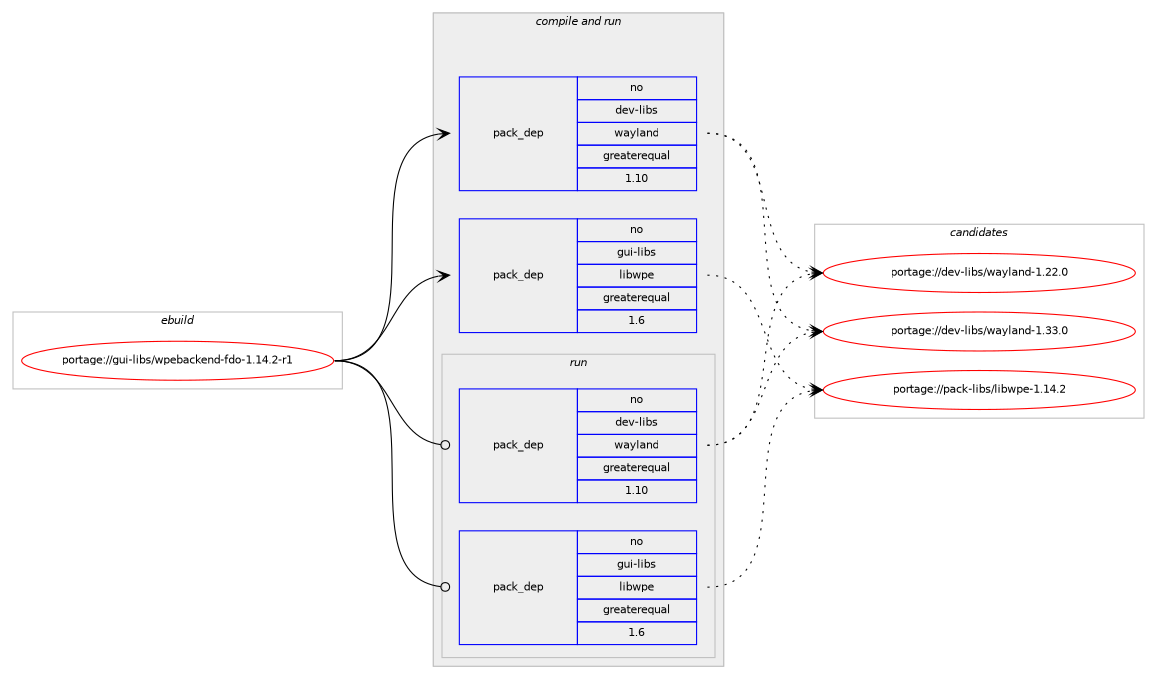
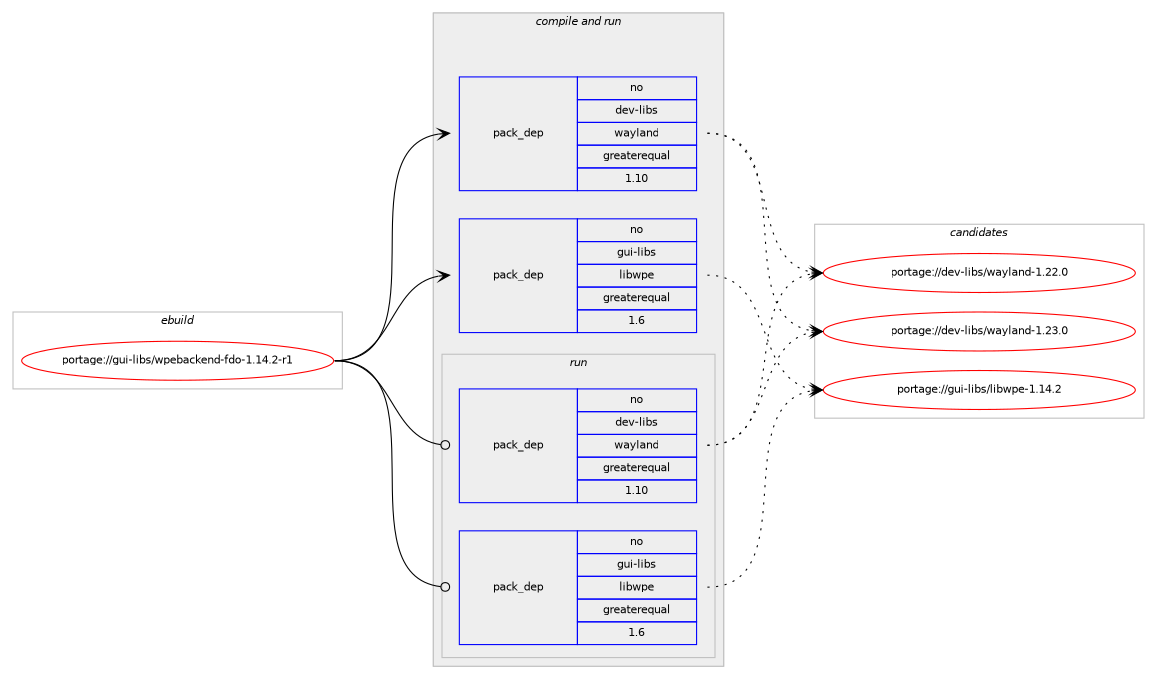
node "portage://dev-libs/wayland-1.33.0": label "portage://dev-libs/wayland-1.33.0" -> "portage://dev-libs/wayland-1.23.0"
node "portage://pack-libs/libwpe-1.14.2": label "portage://pack-libs/libwpe-1.14.2" -> "portage://gui-libs/libwpe-1.14.2"
